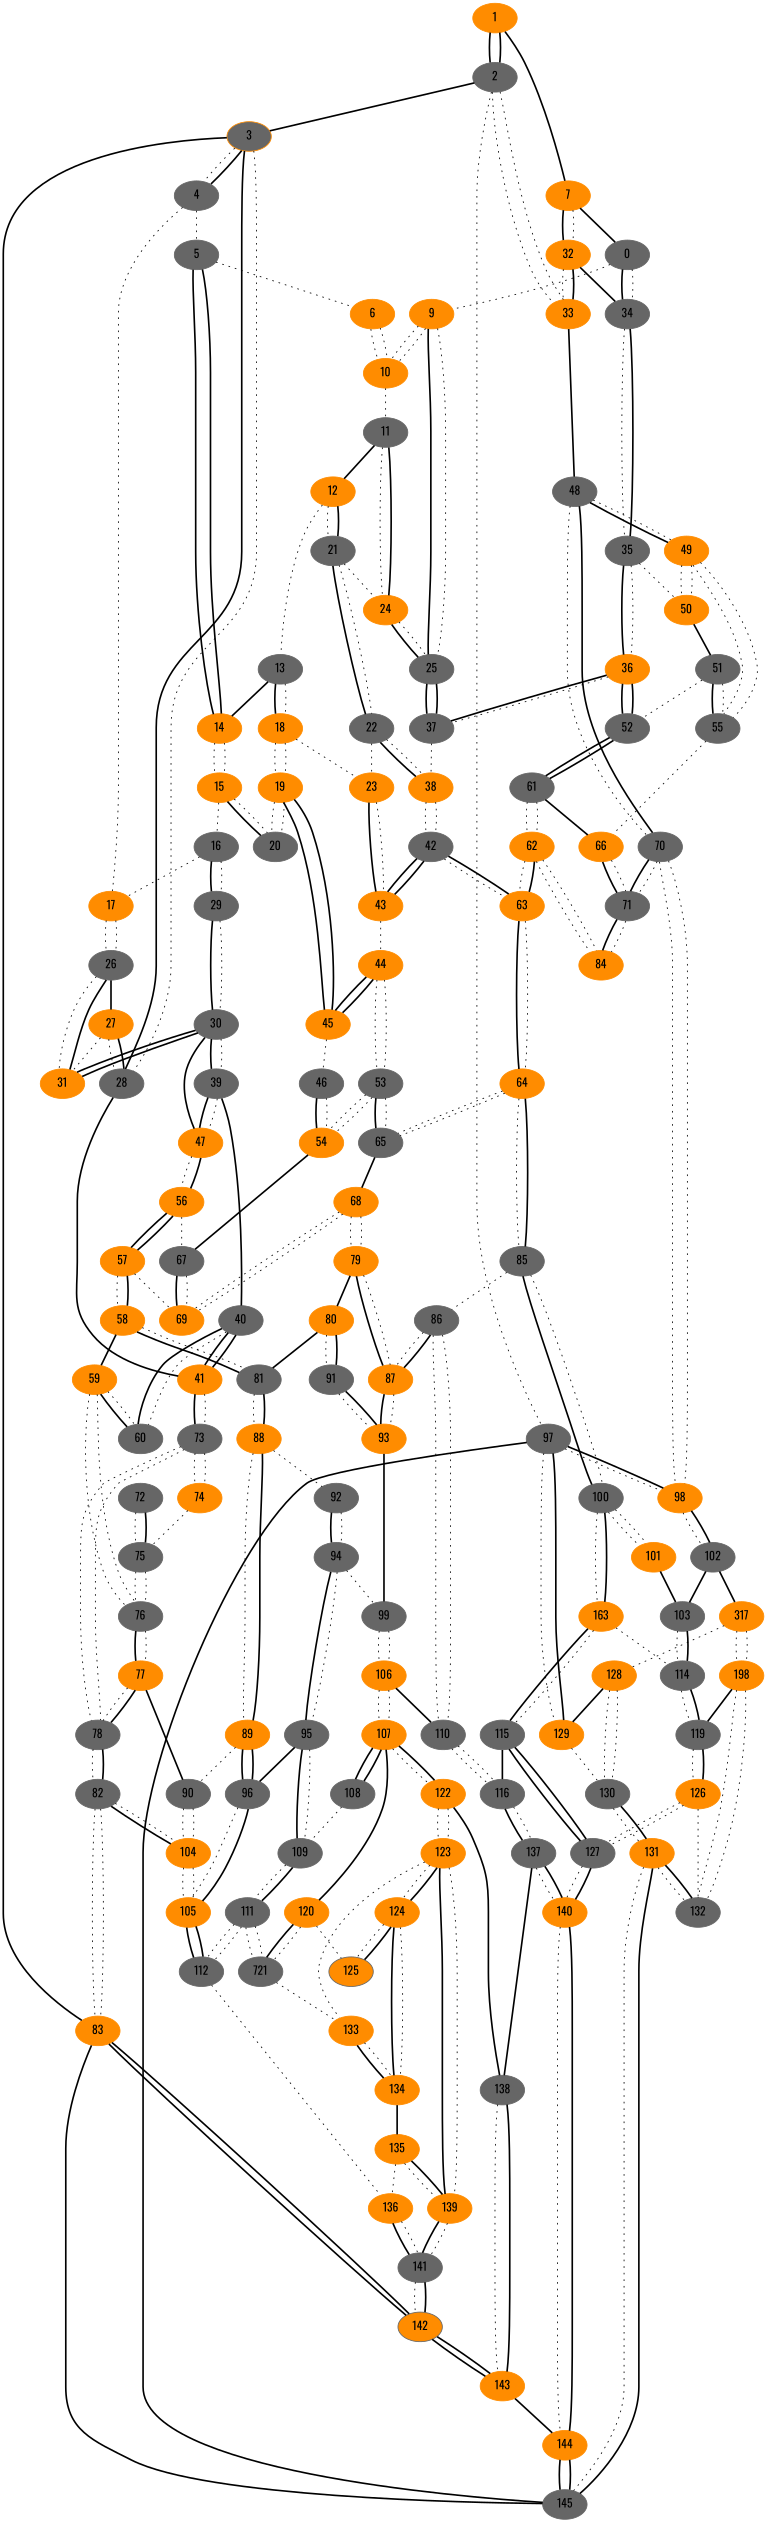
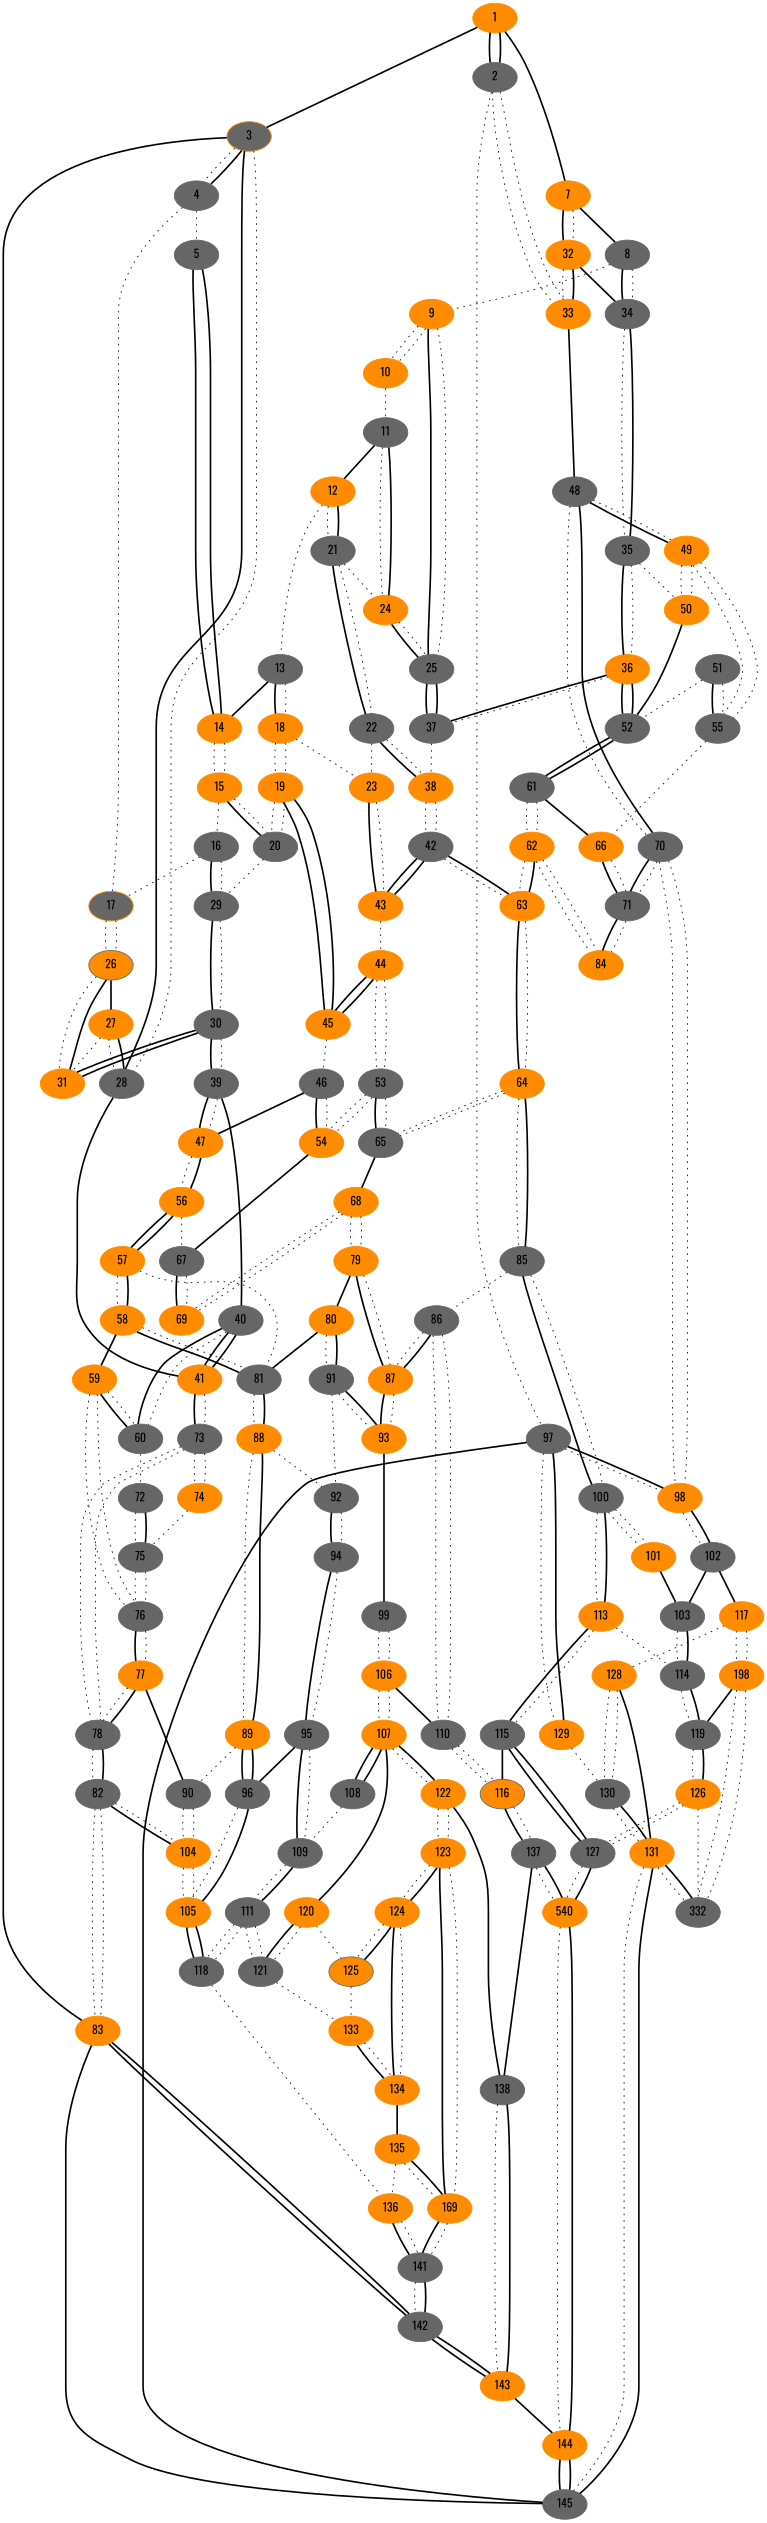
edge "2" -- "3": now "1" -- "3"
node "0": label "0" -> "8"
node "6": removed
edge "50" -- "51": now "50" -- "52"
edge "20" -- "29": added
node "17": fillcolor darkorange -> gray40
node "26": fillcolor gray40 -> darkorange
edge "30" -- "47": now "46" -- "47"
edge "57" -- "69": now "57" -- "81"
edge "91" -- "92": added
edge "60" -- "72": added
edge "94" -- "99": removed
node "163": label "163" -> "113"
node "317": label "317" -> "117"
edge "128" -- "129": now "128" -- "131"
node "116": fillcolor gray40 -> darkorange
node "140": label "140" -> "540"
node "132": label "132" -> "332"
edge "123" -- "133": now "125" -- "133"
node "112": label "112" -> "118"
node "721": label "721" -> "121"
node "139": label "139" -> "169"
node "142": fillcolor darkorange -> gray40
